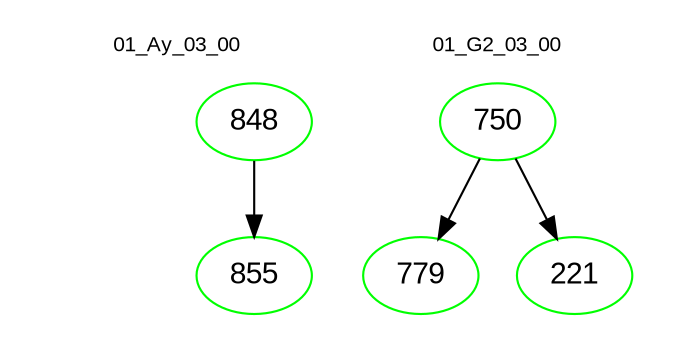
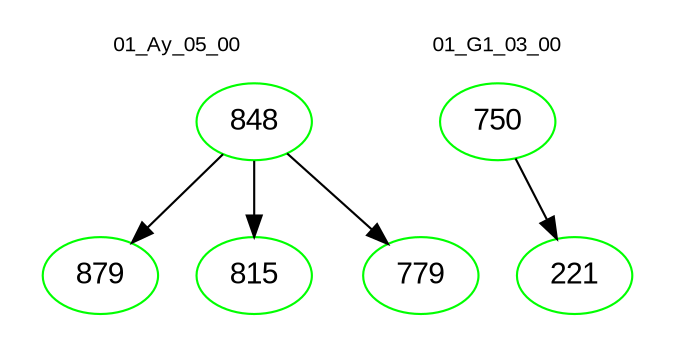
cluster "01_Ay_03_00": label "01_Ay_03_00" -> "01_Ay_05_00"
cluster "01_G2_03_00": label "01_G2_03_00" -> "01_G1_03_00"
edge "750" -> "779": now "848" -> "779"
node "879": added
node "855": label "855" -> "815"
